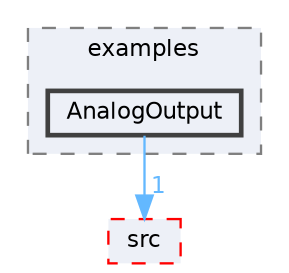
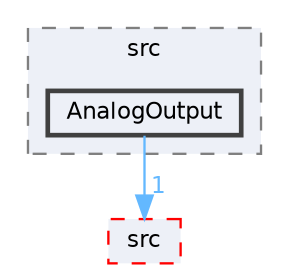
cluster "examples": label "examples" -> "src"
